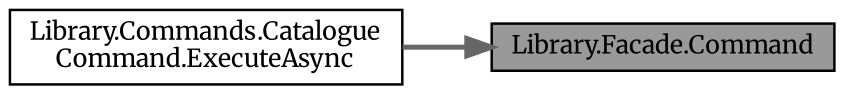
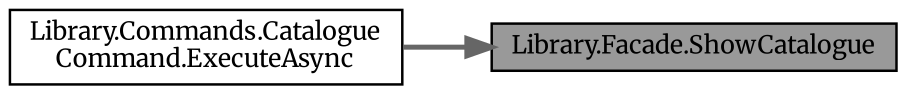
node "Library.Facade.Command": label "Library.Facade.Command" -> "Library.Facade.ShowCatalogue"
